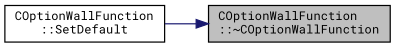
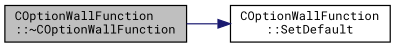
edge "COptionWallFunction ::SetDefault" -> "COptionWallFunction ::~COptionWallFunction": reversed
